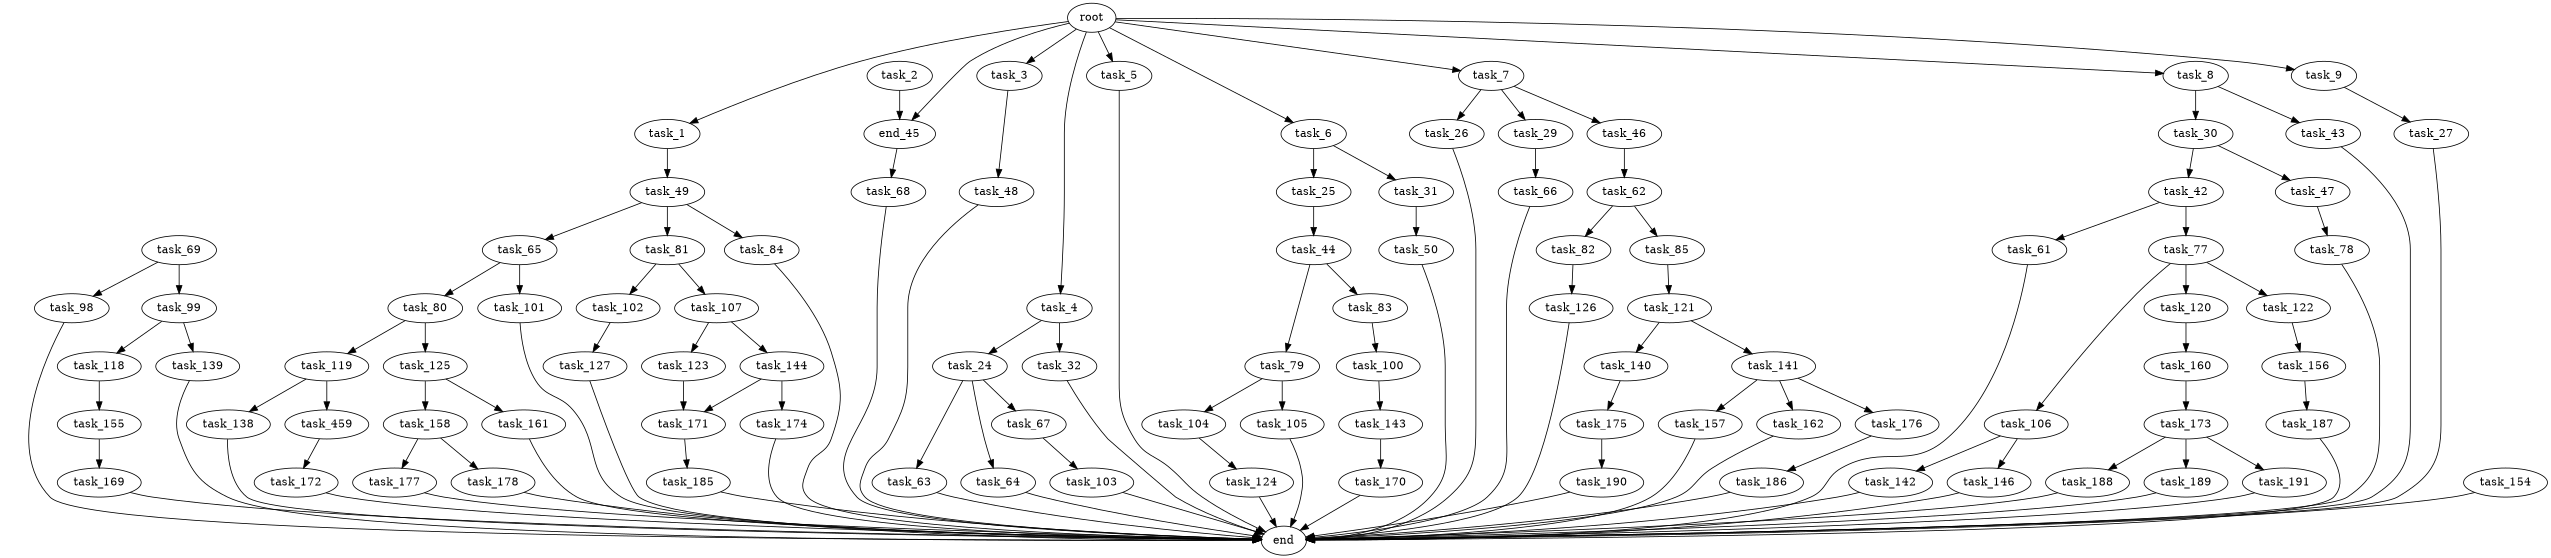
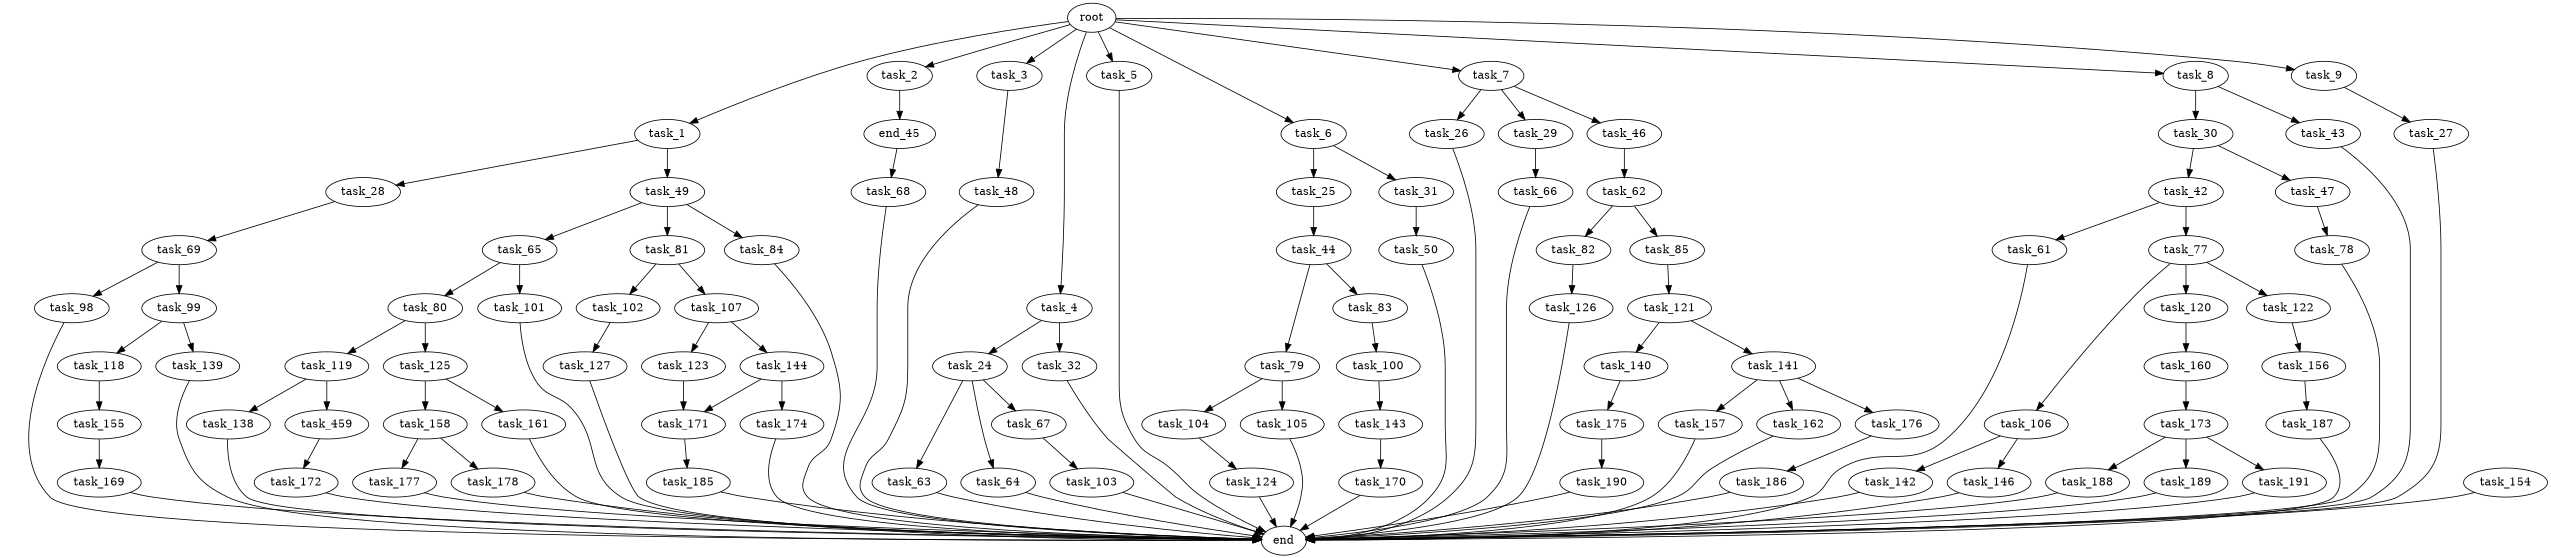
edge "root" -> "end_45": now "root" -> "task_2"
node "task_28": added
